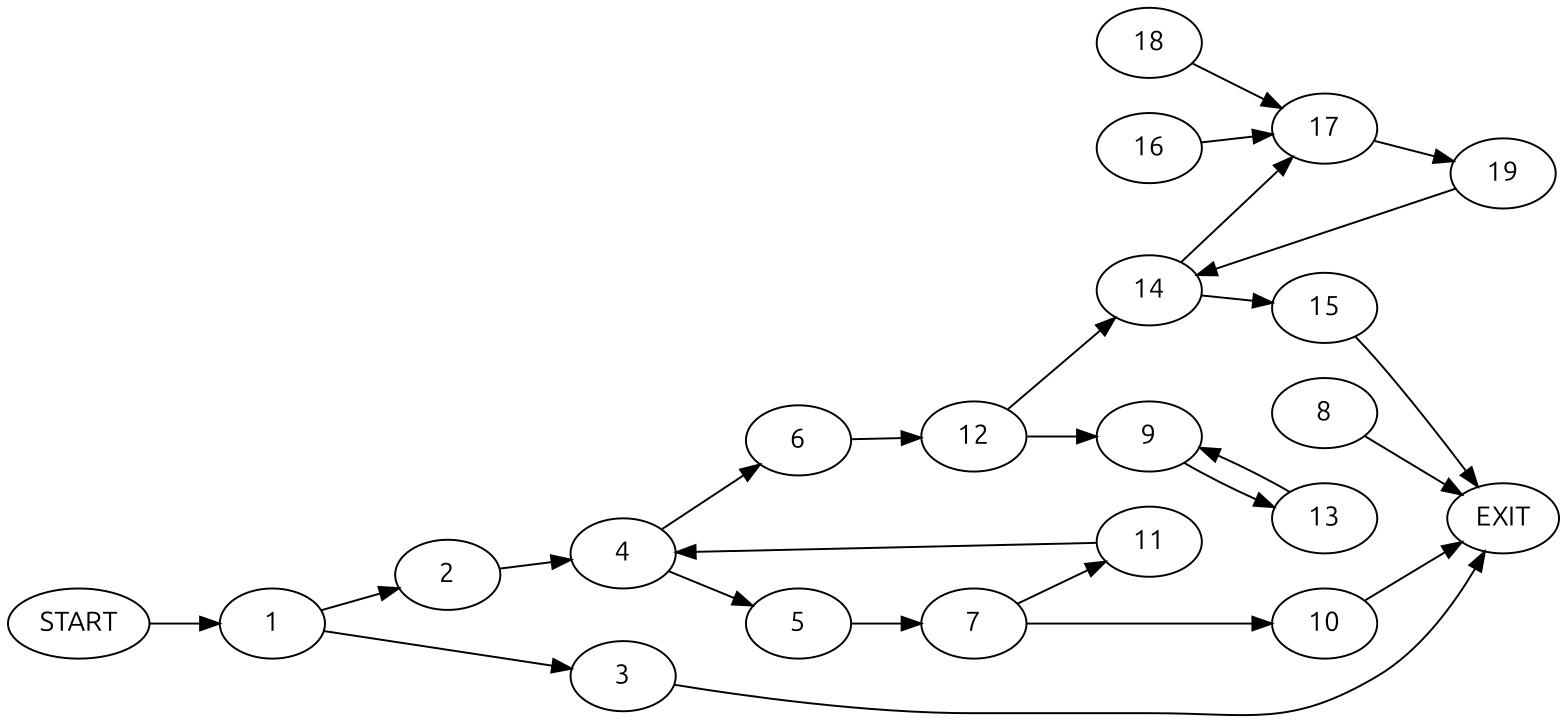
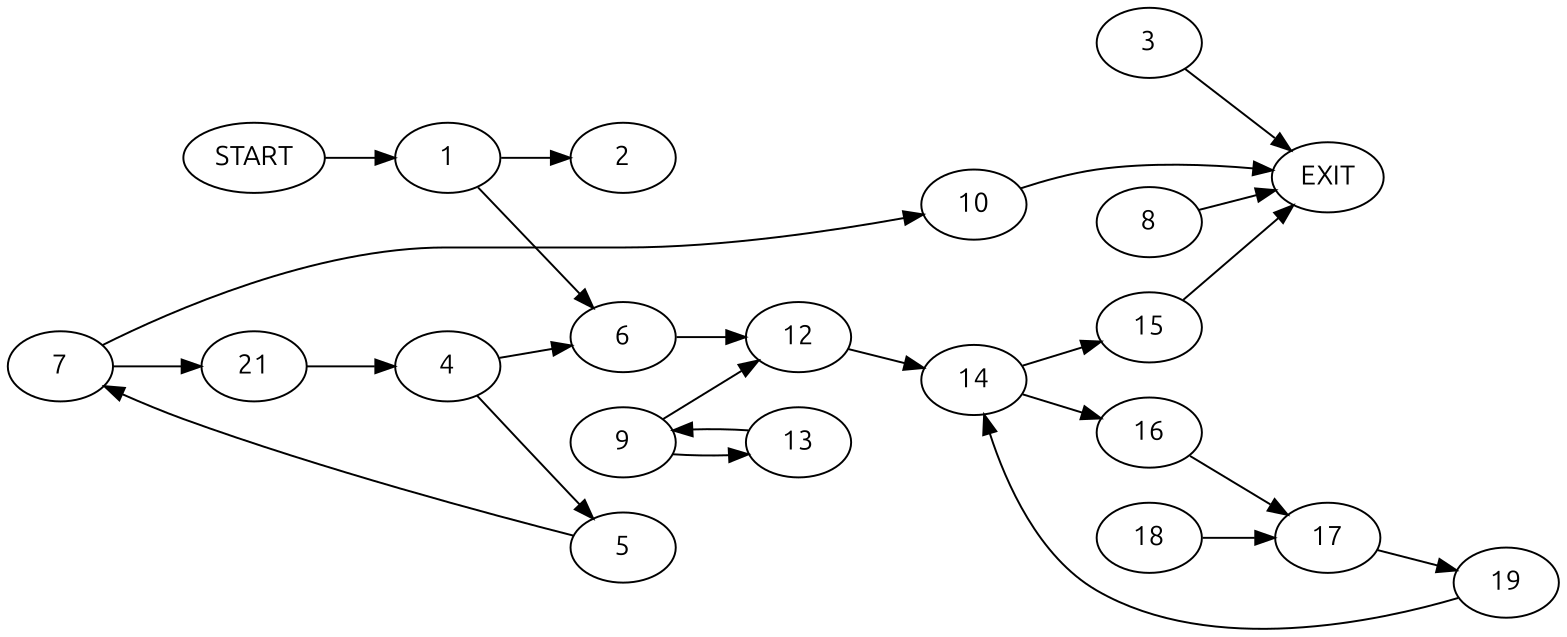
edge "14" -> "17": now "14" -> "16"
edge "12" -> "9": reversed
node "11": label "11" -> "21"
edge "2" -> "4": removed
edge "1" -> "3": now "1" -> "6"
